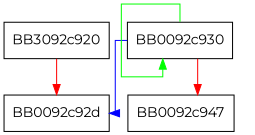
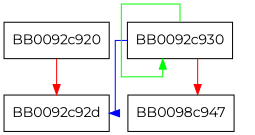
node "BB3092c920": label "BB3092c920" -> "BB0092c920"
node "BB0092c947": label "BB0092c947" -> "BB0098c947"
